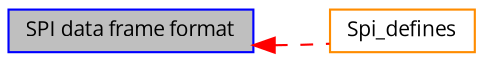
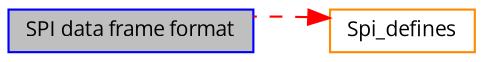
edge "Spi_defines" -> "SPI data frame format": reversed
